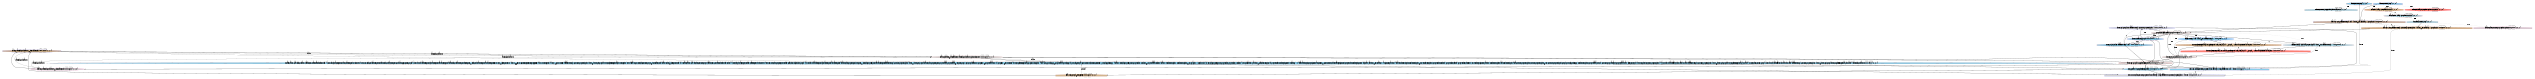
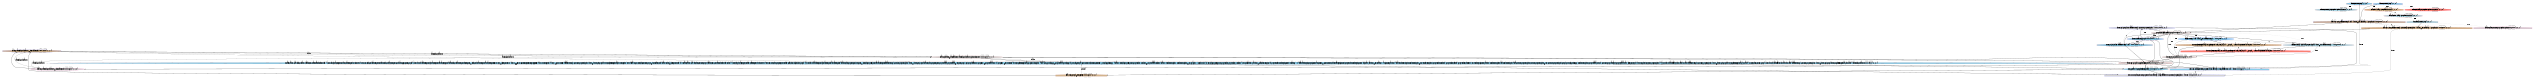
node "DeleteConsumerGroupsOptions options@@@2@@@['1', '0', '0']": shape house -> ellipse
